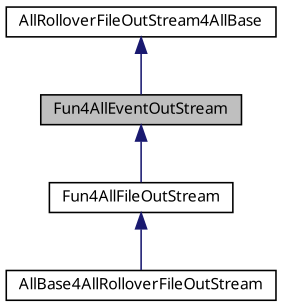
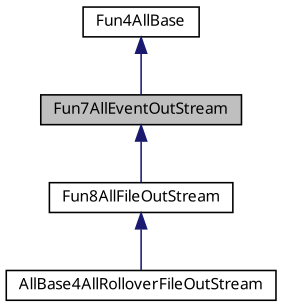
node "AllRolloverFileOutStream4AllBase": label "AllRolloverFileOutStream4AllBase" -> "Fun4AllBase"
node "Fun4AllEventOutStream": label "Fun4AllEventOutStream" -> "Fun7AllEventOutStream"
node "Fun4AllFileOutStream": label "Fun4AllFileOutStream" -> "Fun8AllFileOutStream"
